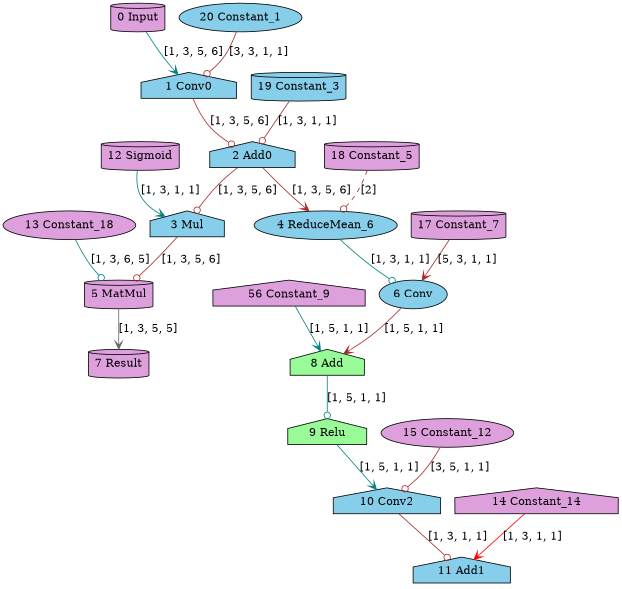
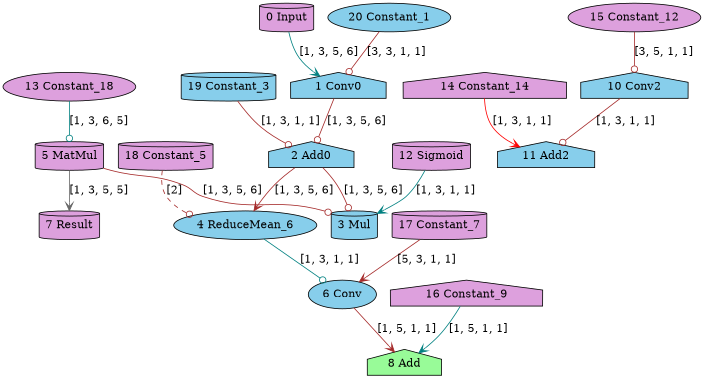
node "3 Mul": shape house -> cylinder
edge "3 Mul" -> "5 MatMul": reversed
node "56 Constant_9": label "56 Constant_9" -> "16 Constant_9"
node "9 Relu": removed
node "11 Add1": label "11 Add1" -> "11 Add2"
